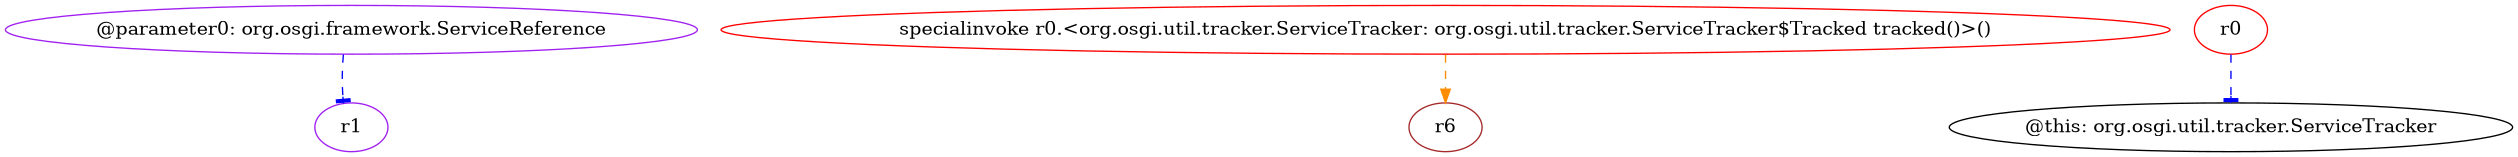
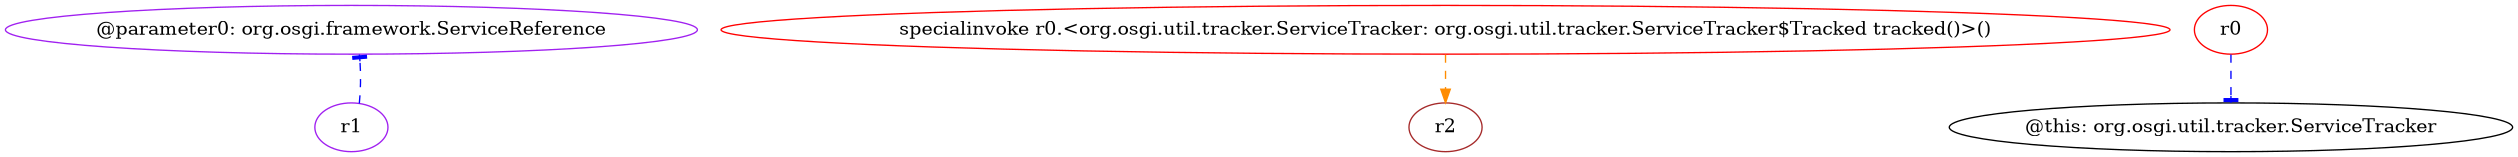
edge "@parameter0: org.osgi.framework.ServiceReference" -> "r1": reversed
node "r6": label "r6" -> "r2"
